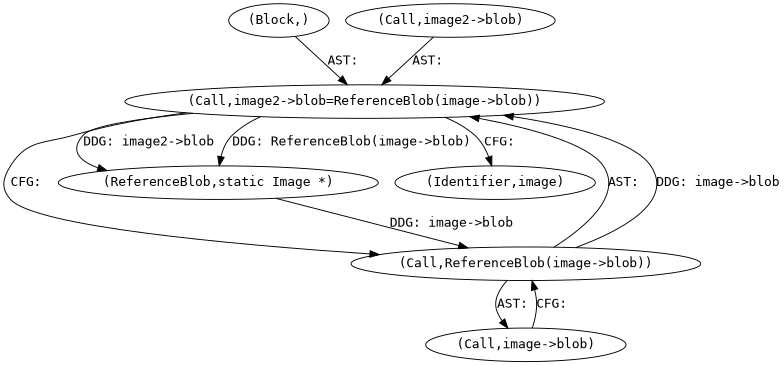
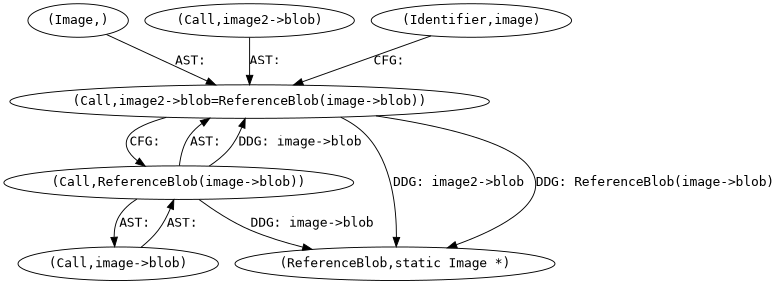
node "(Block,)": label "(Block,)" -> "(Image,)"
edge "(Call,image2->blob=ReferenceBlob(image->blob))" -> "(Identifier,image)": reversed
edge "(ReferenceBlob,static Image *)" -> "(Call,ReferenceBlob(image->blob))": reversed
edge "(Call,image->blob)" -> "(Call,ReferenceBlob(image->blob))": label "CFG: " -> "AST: "
